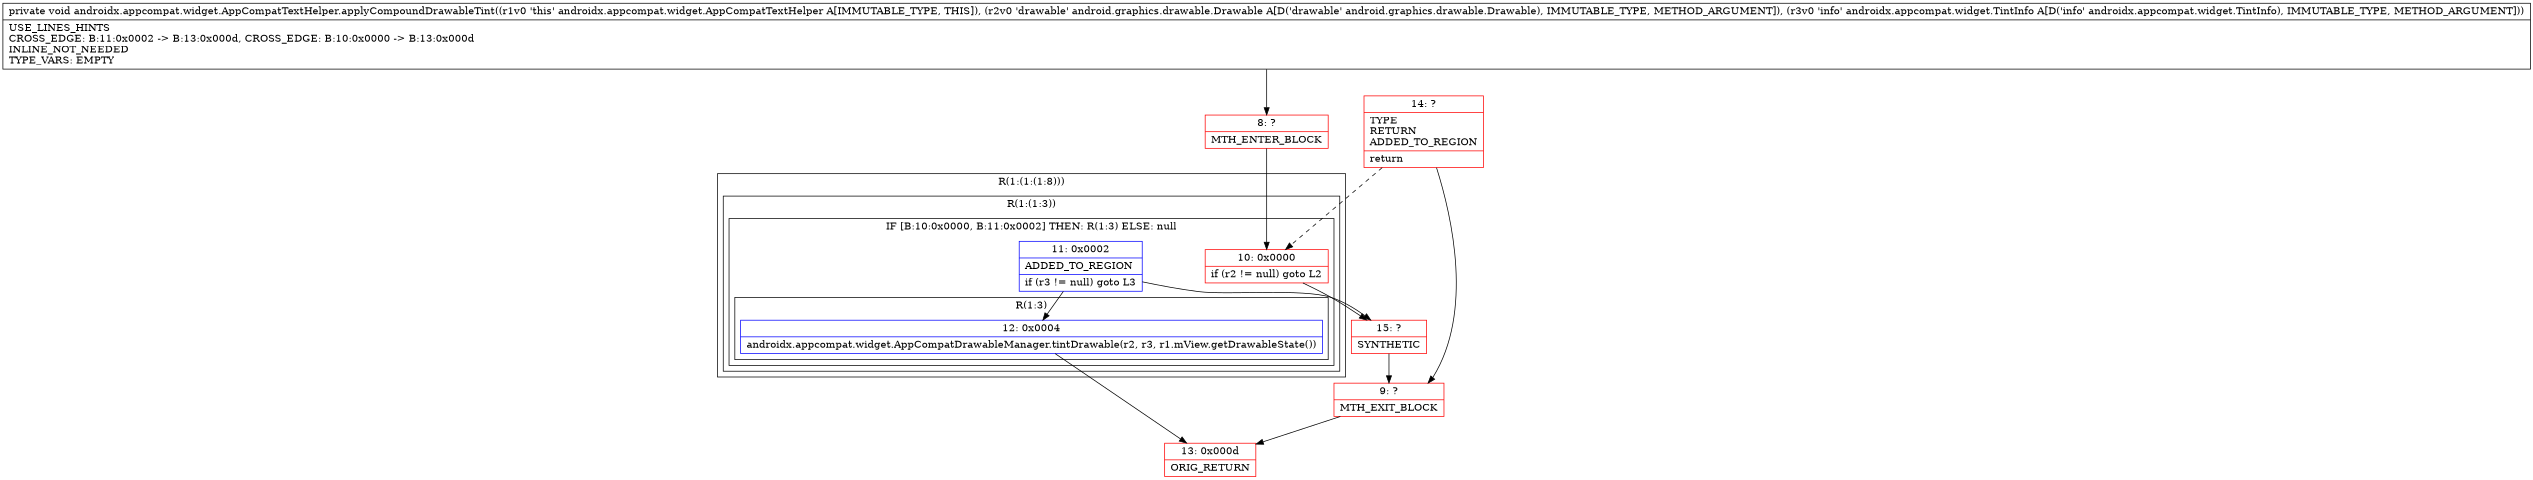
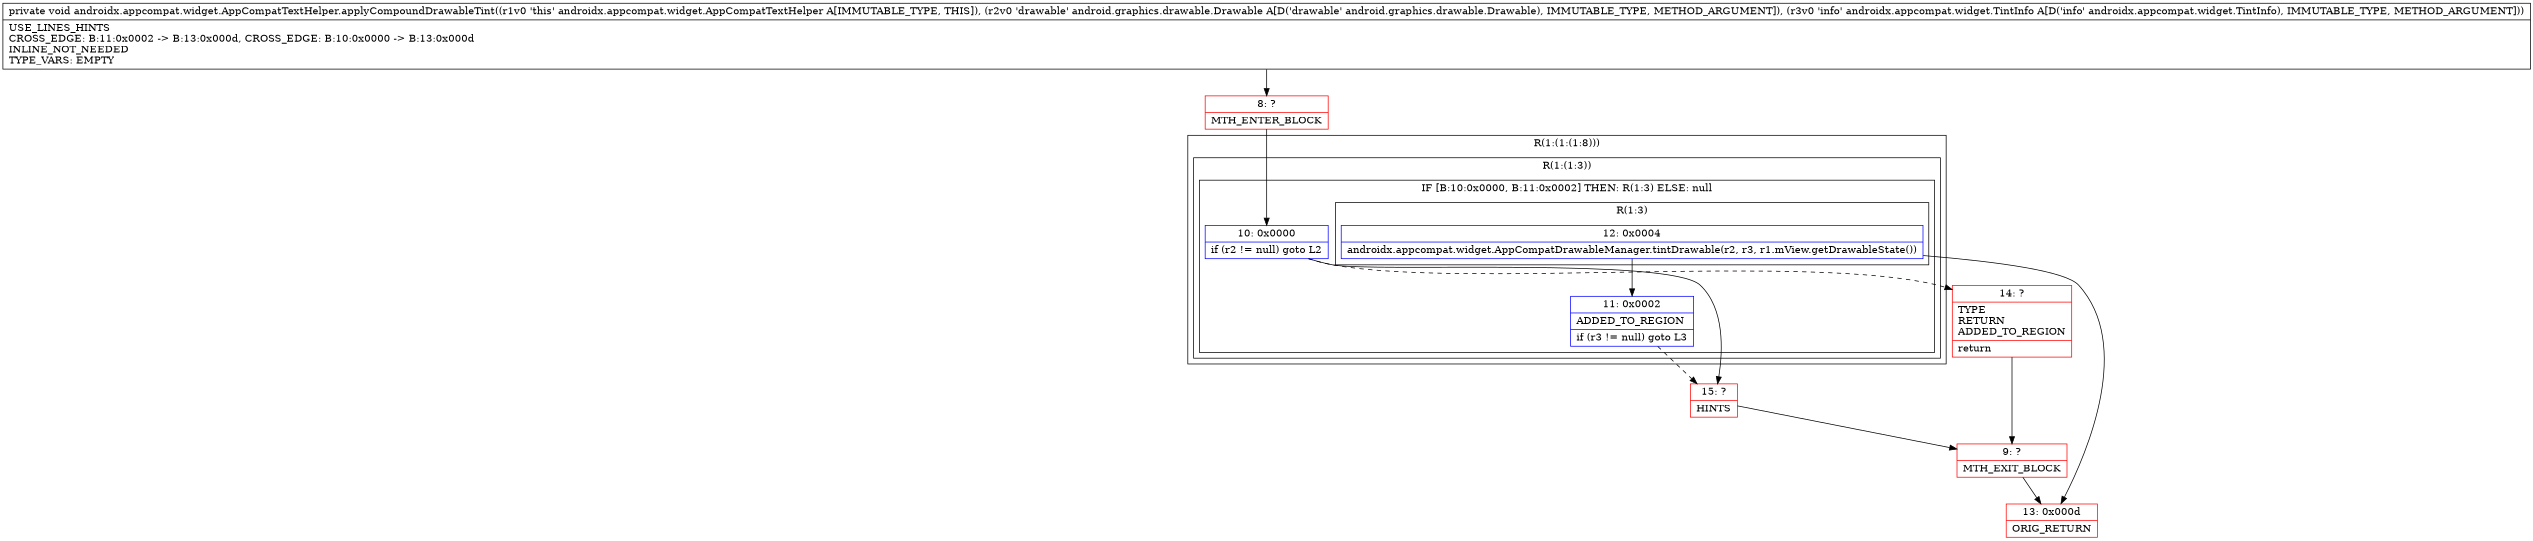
edge "14: ?" -> "10: 0x0000": reversed
node "10: 0x0000": color red -> blue
edge "11: 0x0002" -> "15: ?": style solid -> dashed
edge "11: 0x0002" -> "12: 0x0004": reversed
node "15: ?": text "SYNTHETIC" -> "HINTS"
